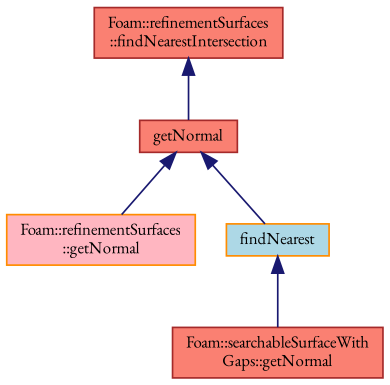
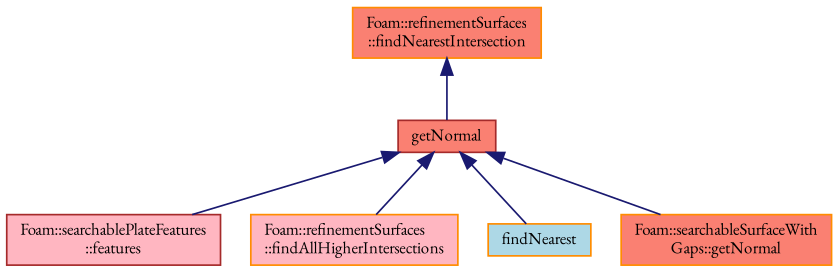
node "Foam::refinementSurfaces ::findNearestIntersection": color brown -> darkorange
node "Foam::refinementSurfaces ::getNormal": label "Foam::refinementSurfaces ::getNormal" -> "Foam::refinementSurfaces ::findAllHigherIntersections"
node "Foam::searchablePlateFeatures ::features": added
edge "Foam::searchableSurfaceWith Gaps::getNormal" -> "findNearest": now "Foam::searchableSurfaceWith Gaps::getNormal" -> "getNormal"
node "Foam::searchableSurfaceWith Gaps::getNormal": color brown -> darkorange
